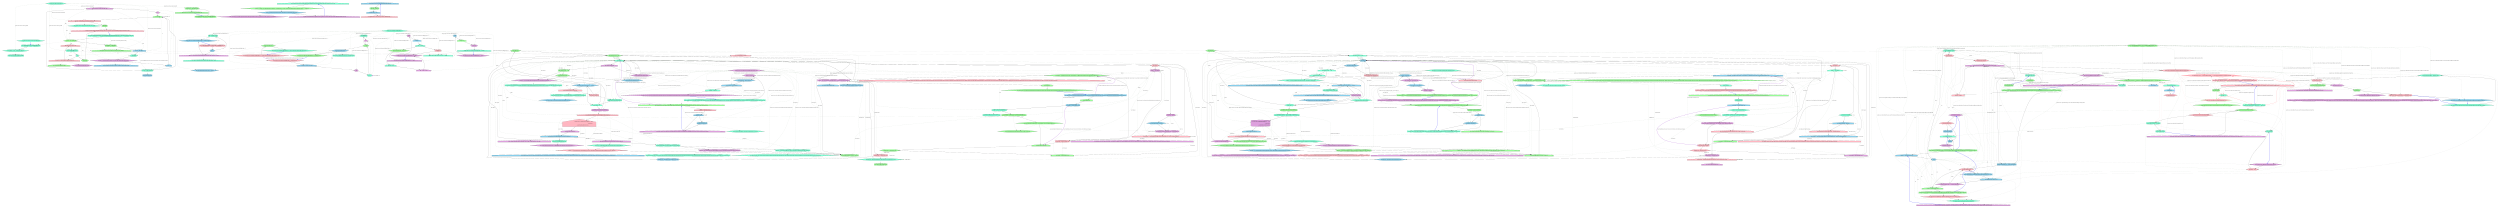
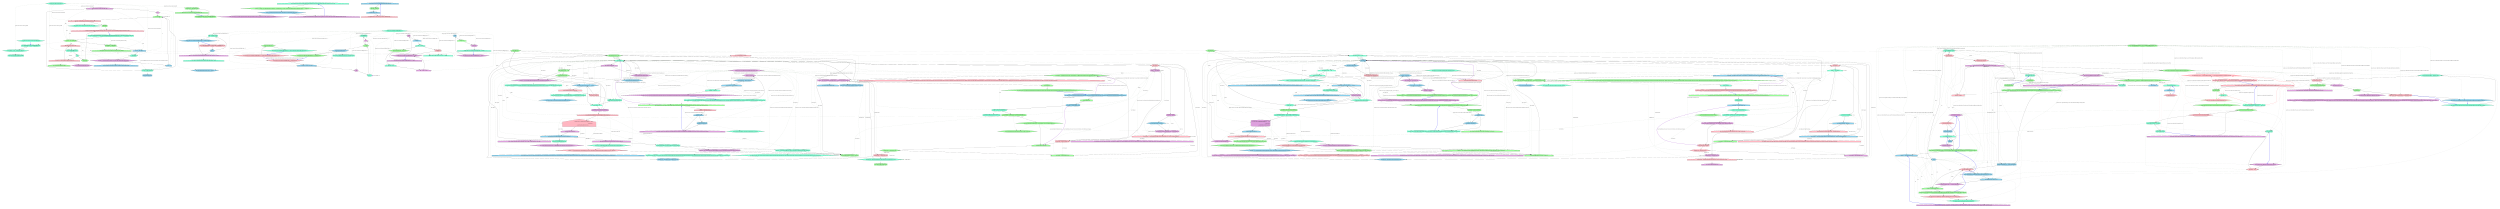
node "QuantConnect.Algorithm.Examples.CustomDataBitcoinAlgorithm": fillcolor lightpink -> palegreen
